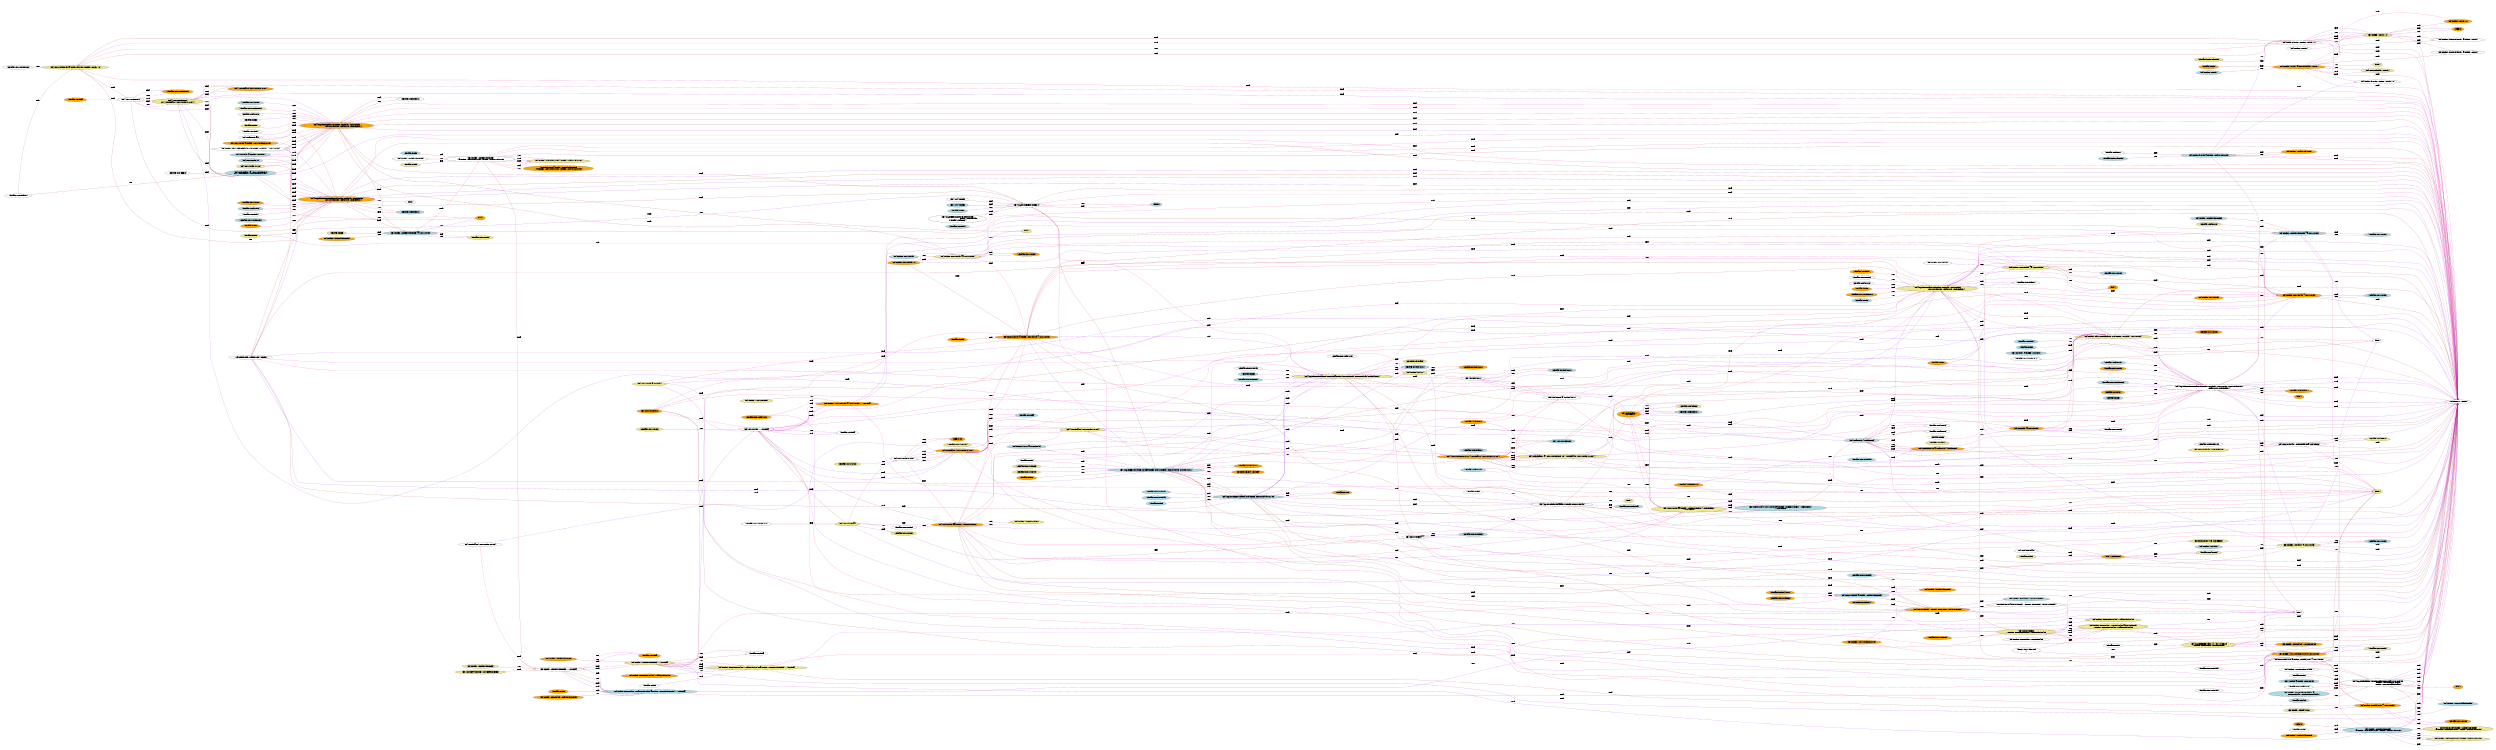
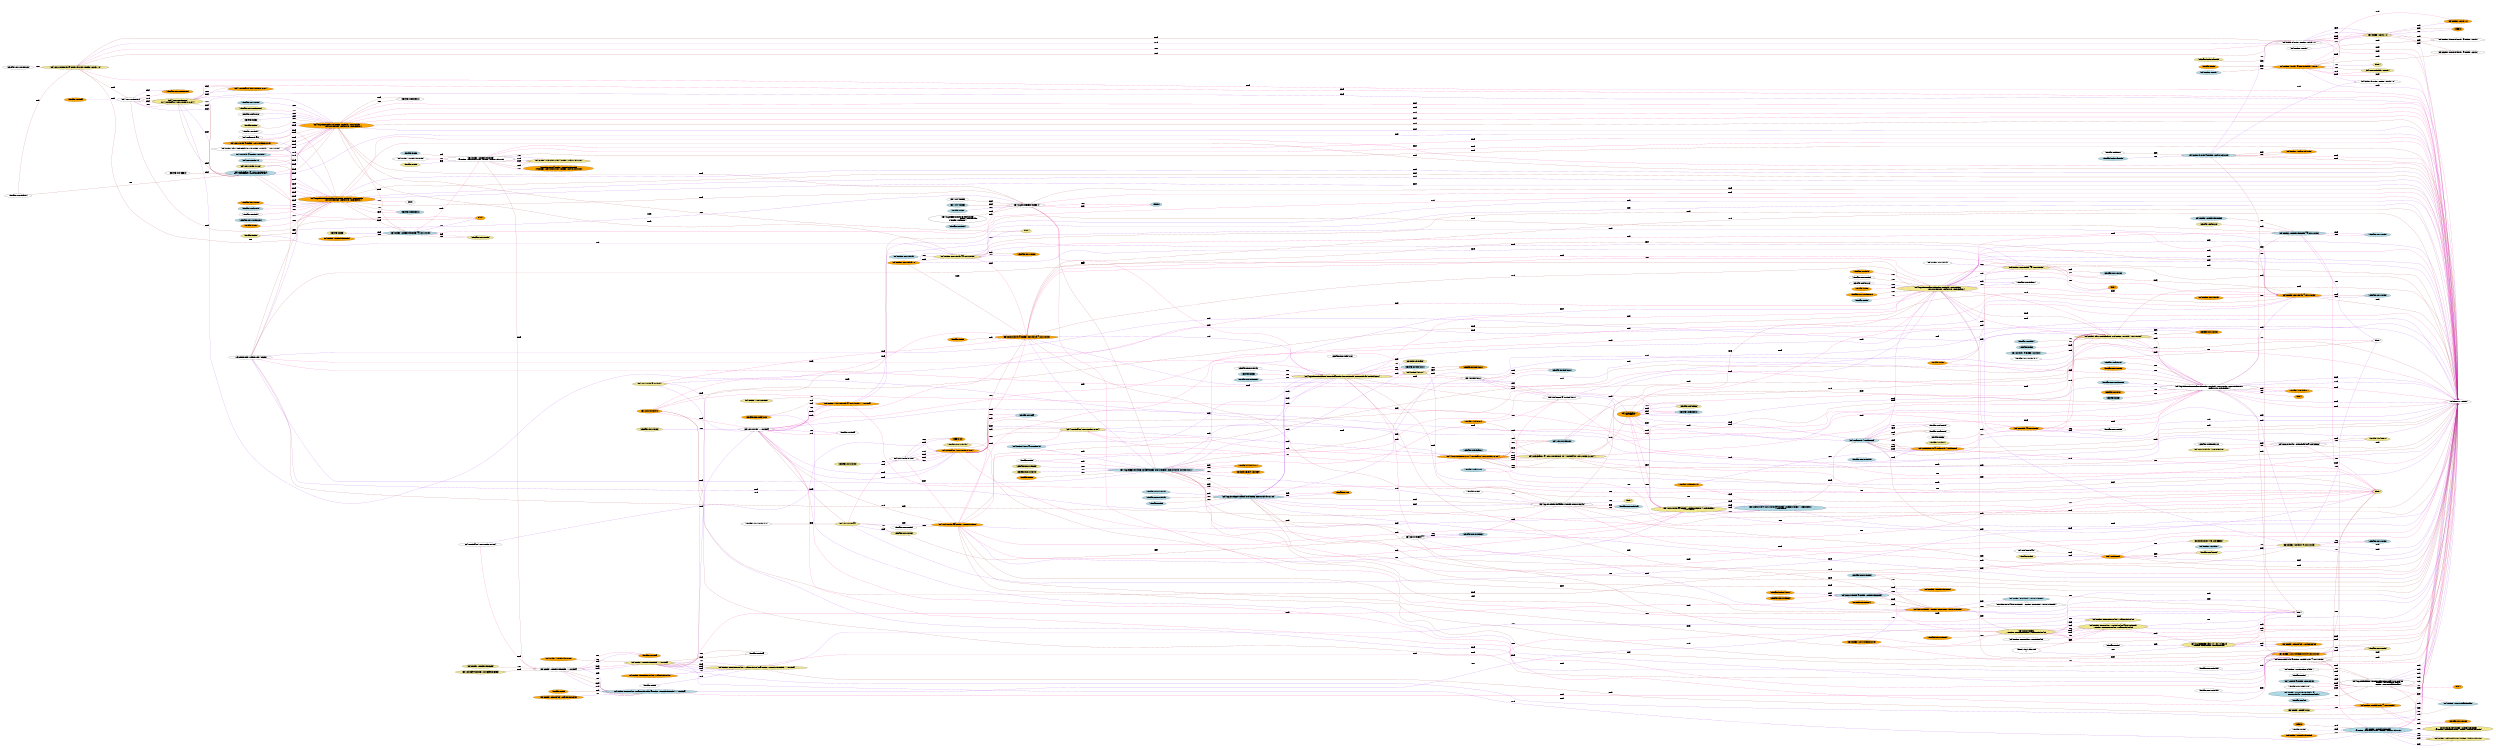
node "(Call,ps_dec->u1_recon_mb_grp)": removed
node "(Block,!u1_slice_end)": label "(Block,!u1_slice_end)" -> "(Call,!u1_slice_end)"
